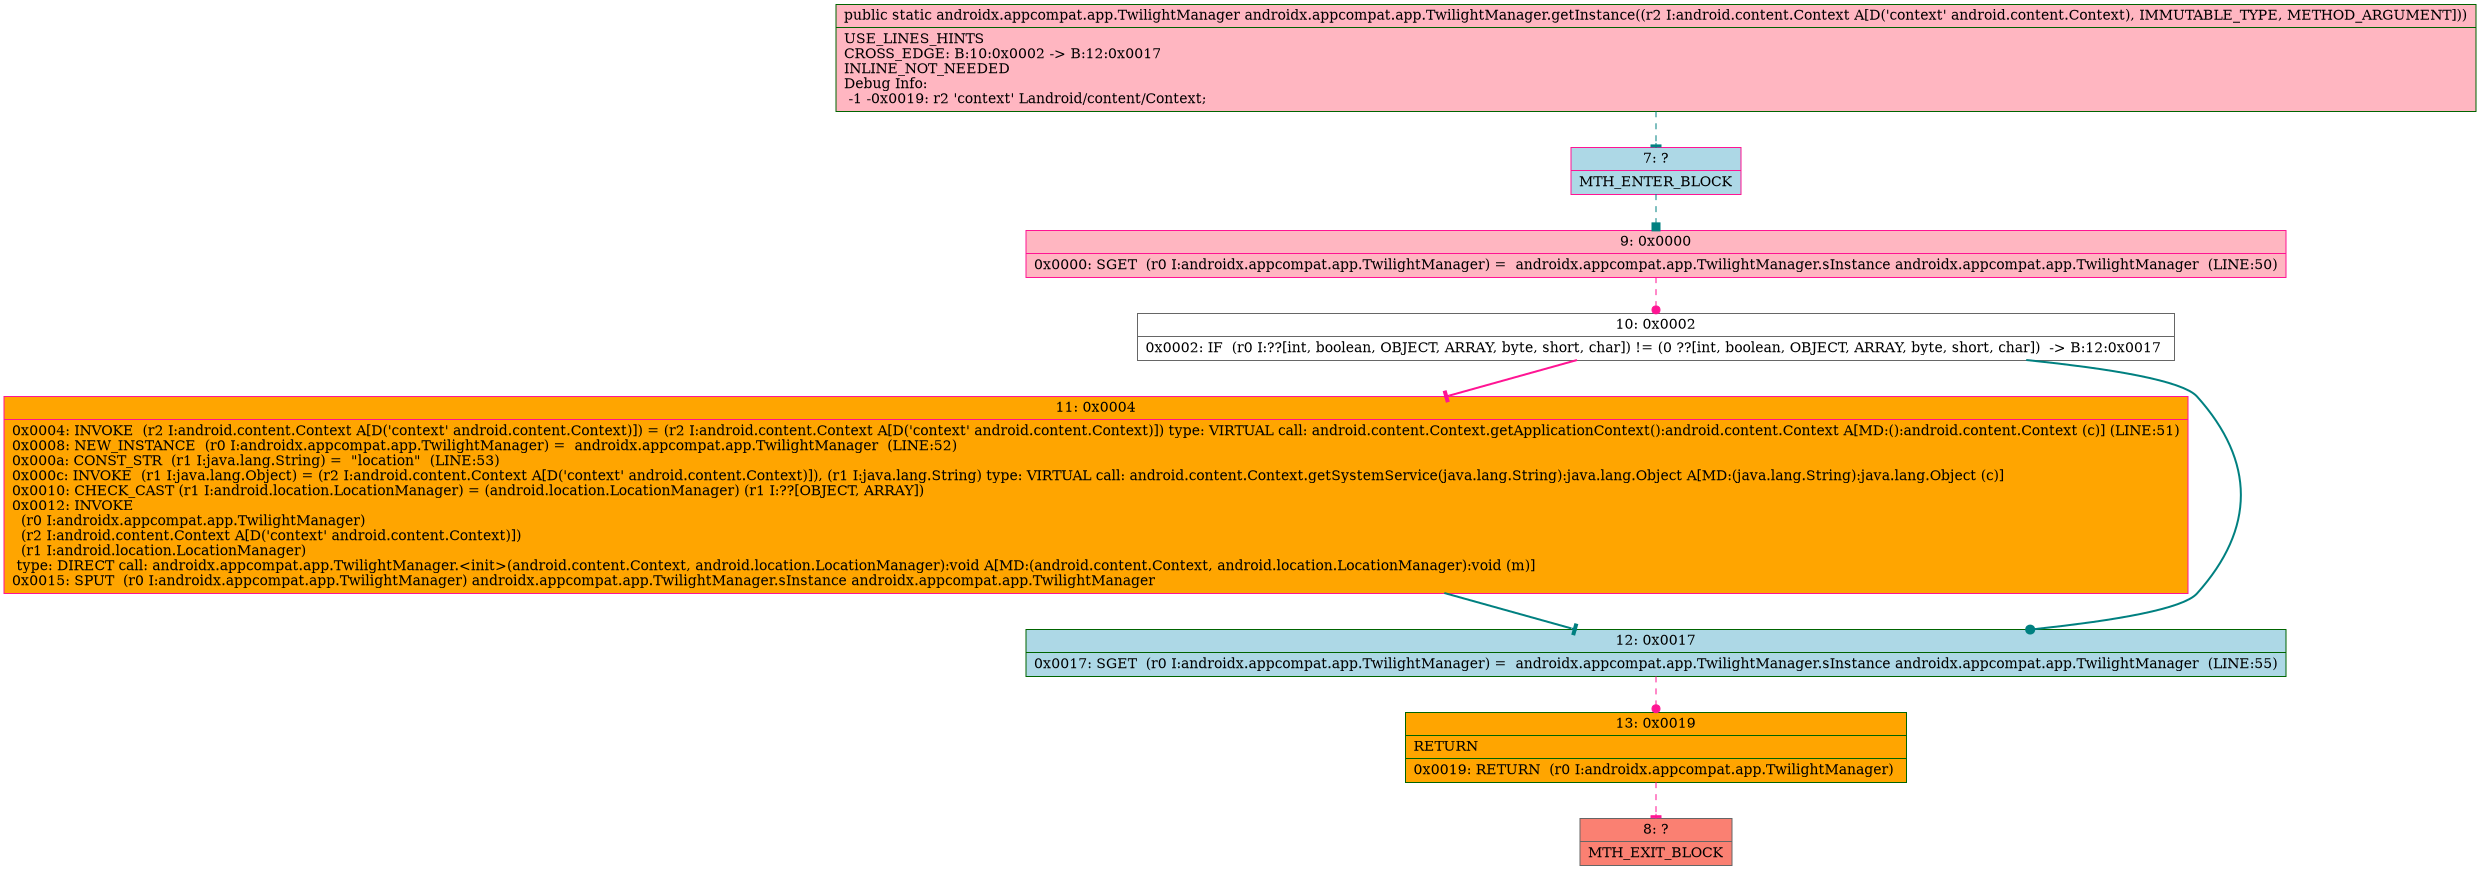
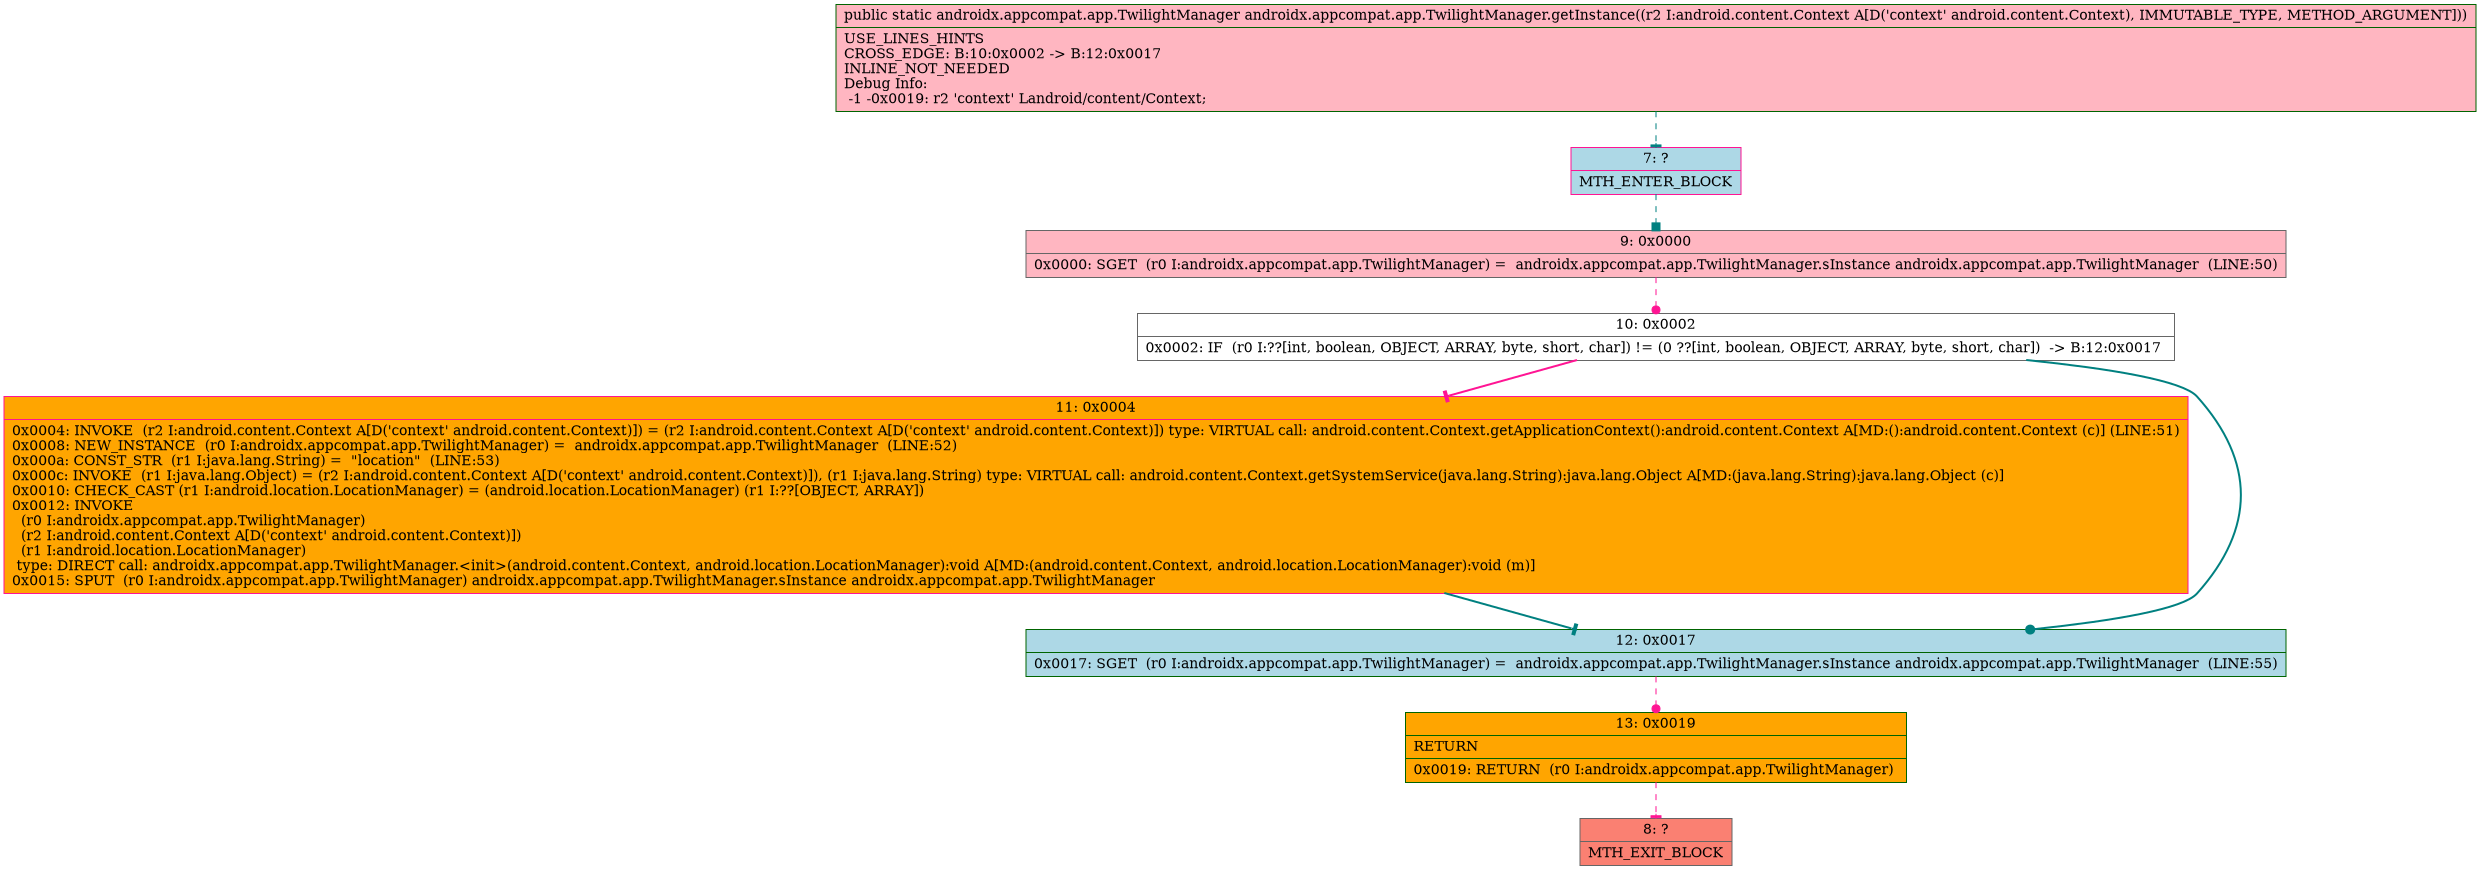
node "9: 0x0000": color deeppink -> gray40
